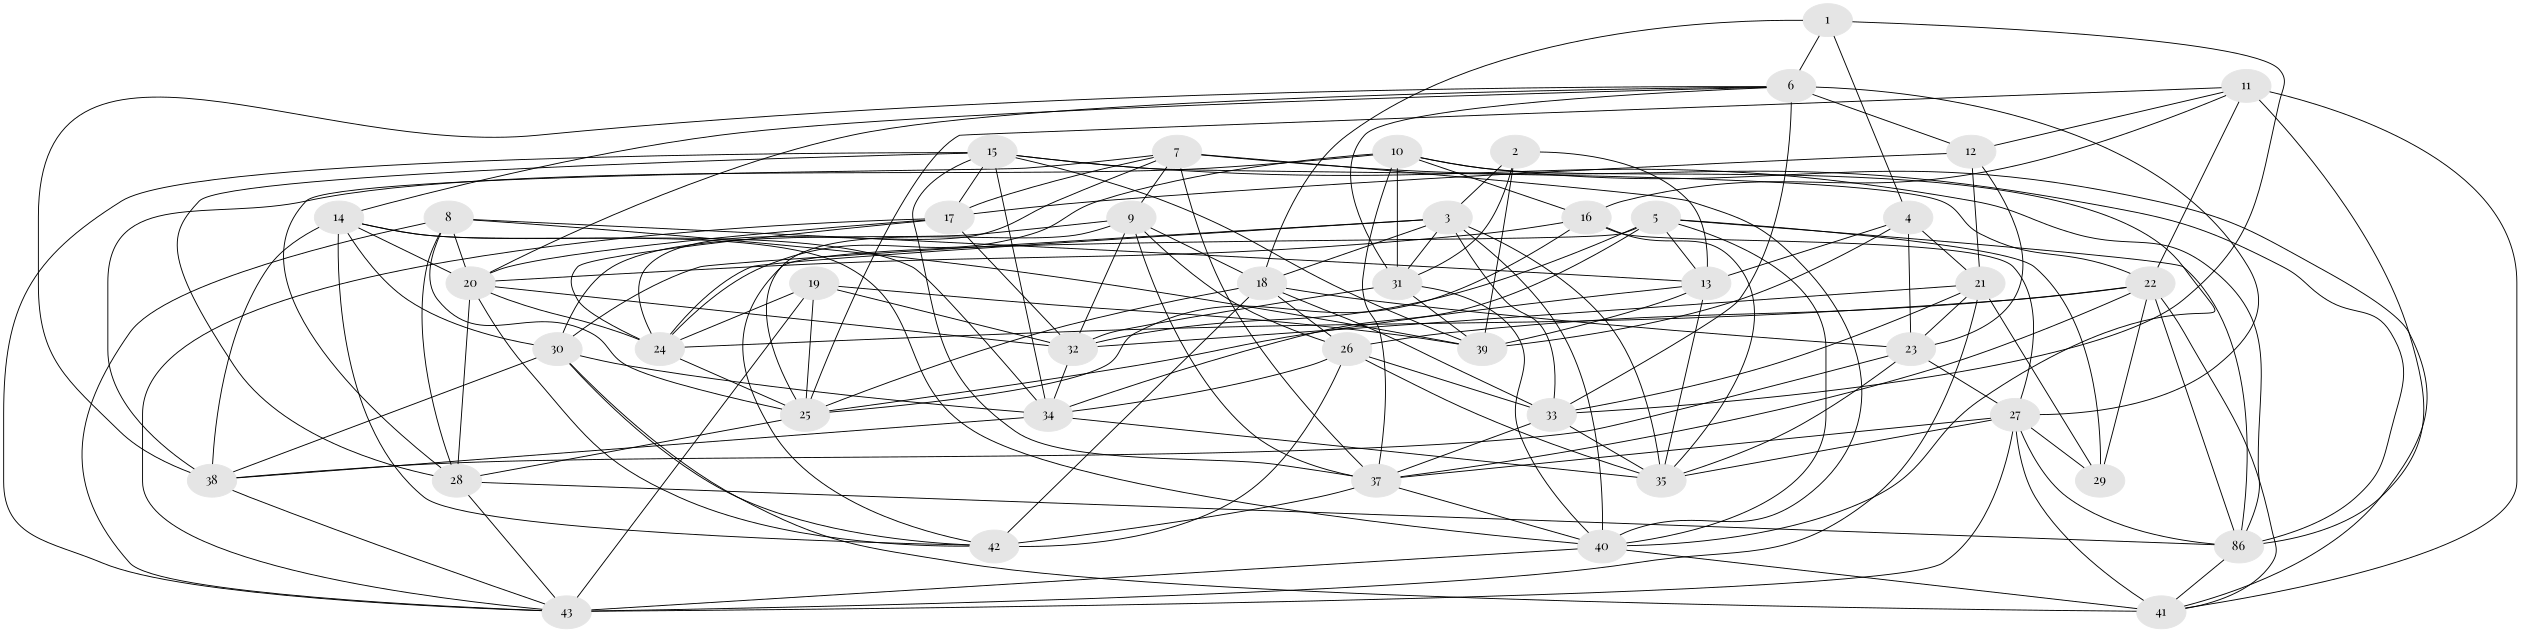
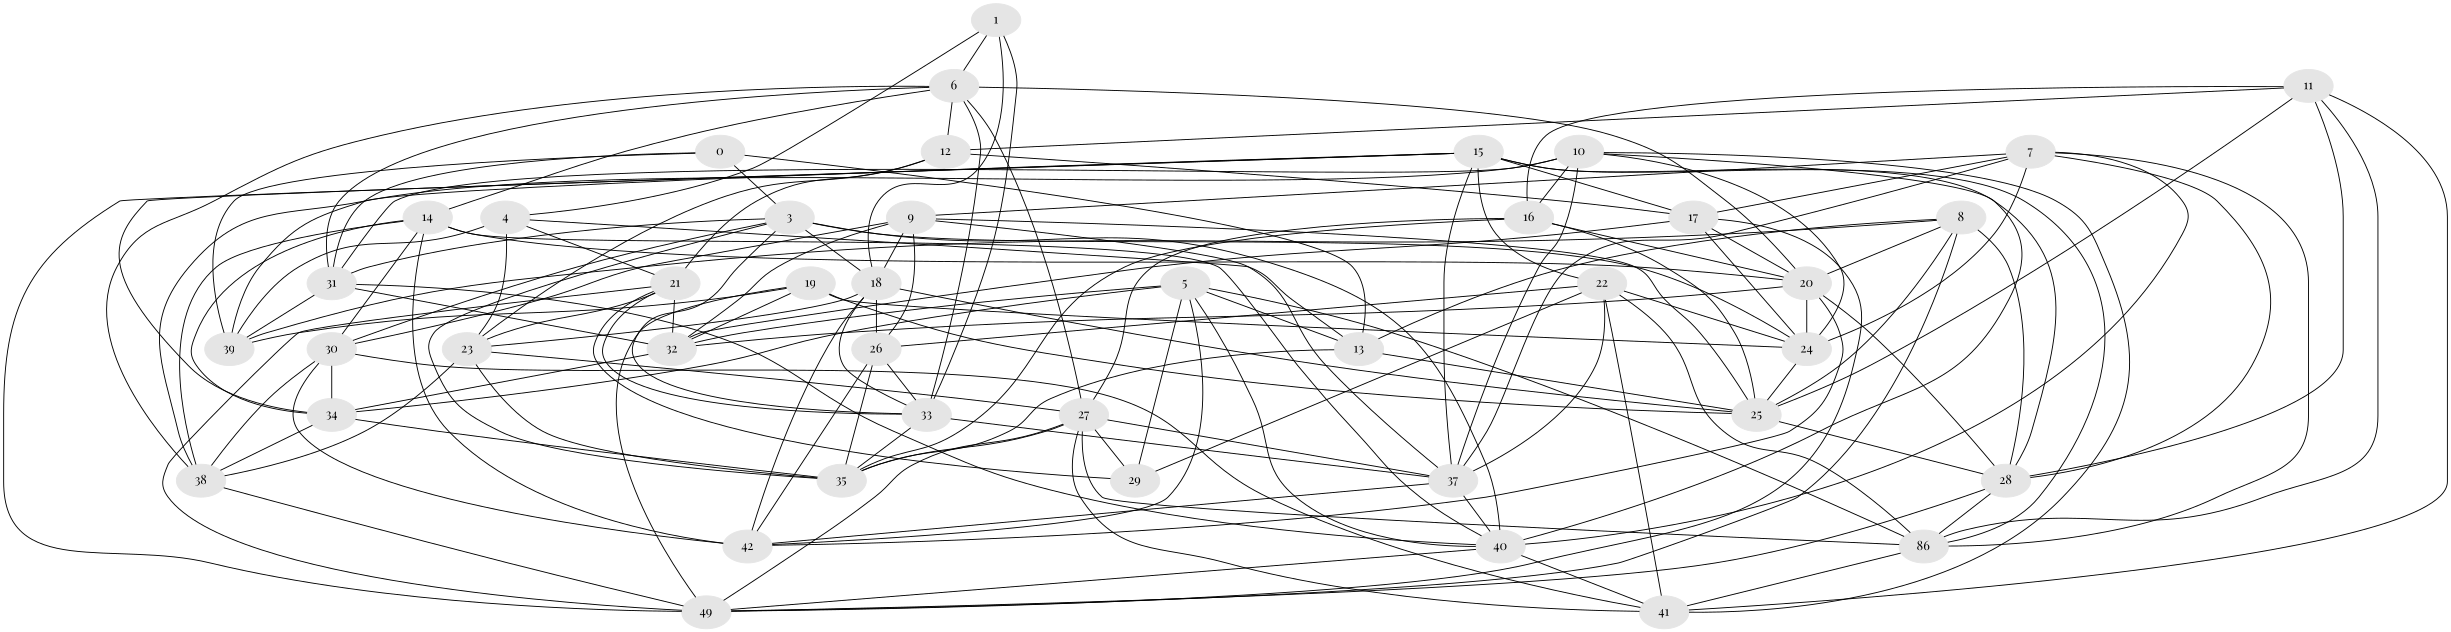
node "2": label "2" -> "0"
edge "11" -- "22": now "11" -- "28"
edge "13" -- "39": removed
edge "26" -- "34": removed
node "43": label "43" -> "49"
